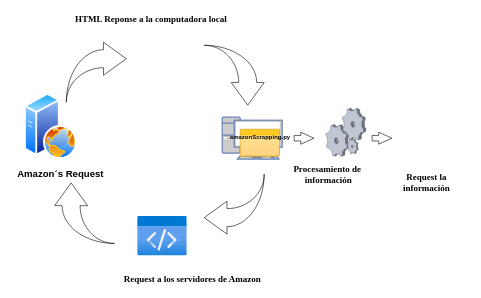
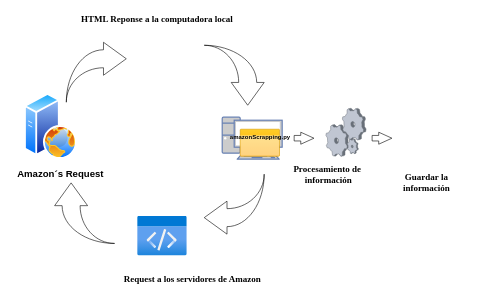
node "HTML Reponse a la computadora local": moved (152, 18) -> (158, 18)
node "Request la información": label "Request la información" -> "Guardar la información"
